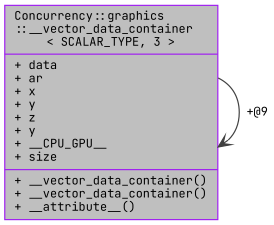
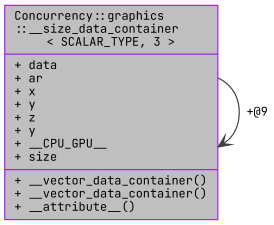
node "Concurrency::graphics": text "::__vector_data_container" -> "::__size_data_container"
